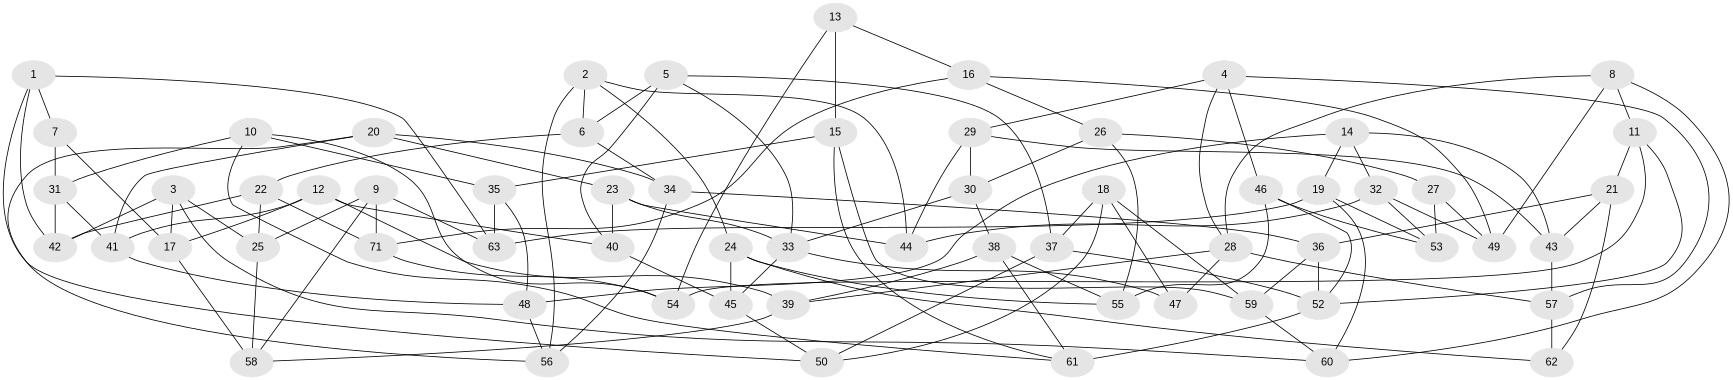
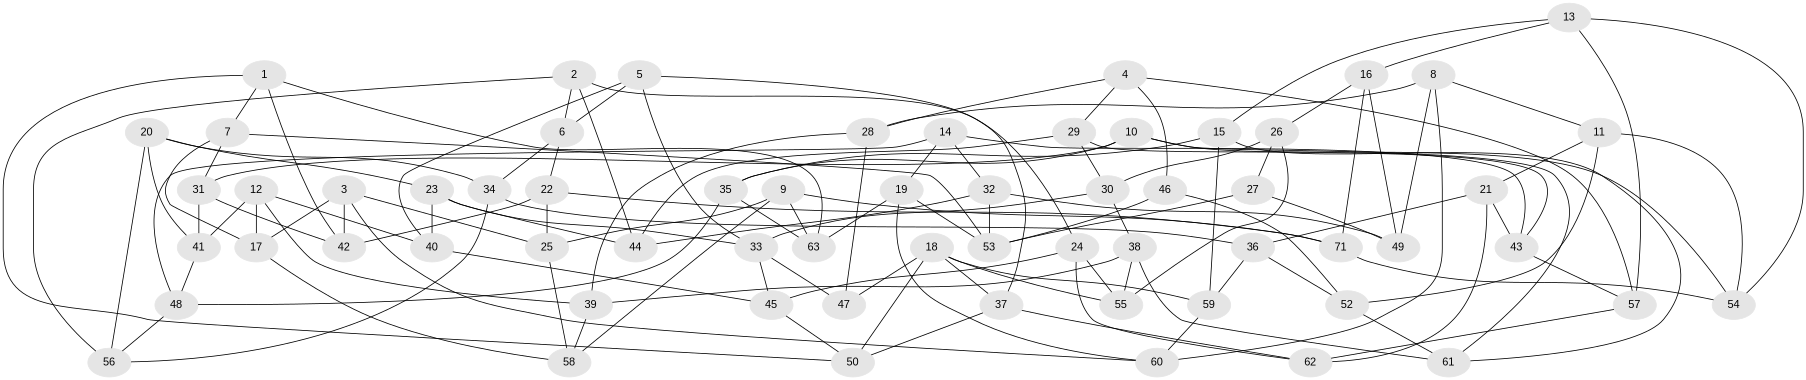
edge "7" -- "53": added
edge "37" -- "52": now "37" -- "62"
edge "46" -- "55": now "18" -- "55"
edge "28" -- "57": now "13" -- "57"
